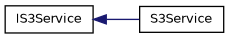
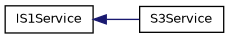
node "IS3Service": label "IS3Service" -> "IS1Service"
